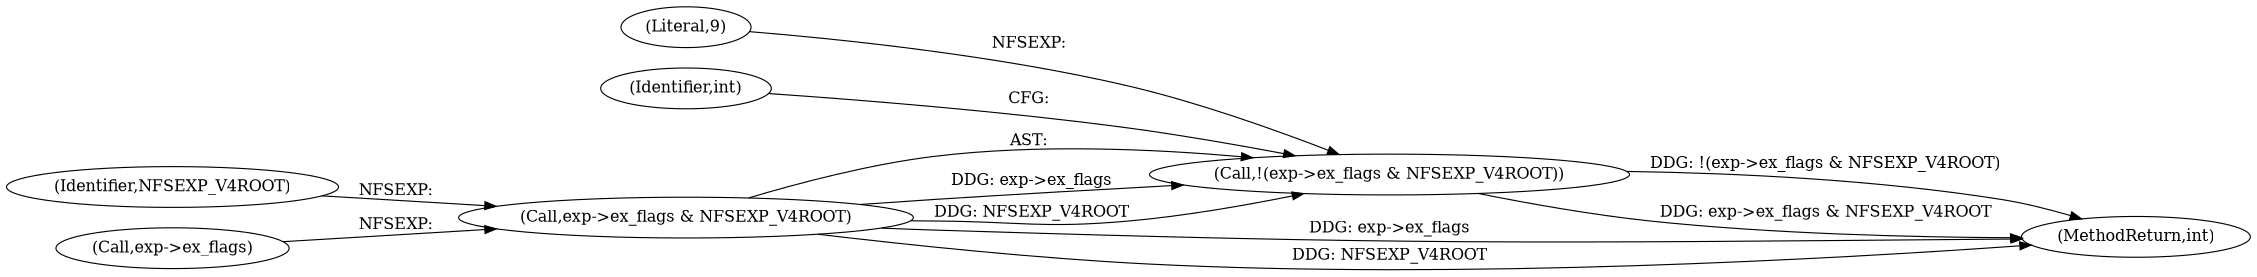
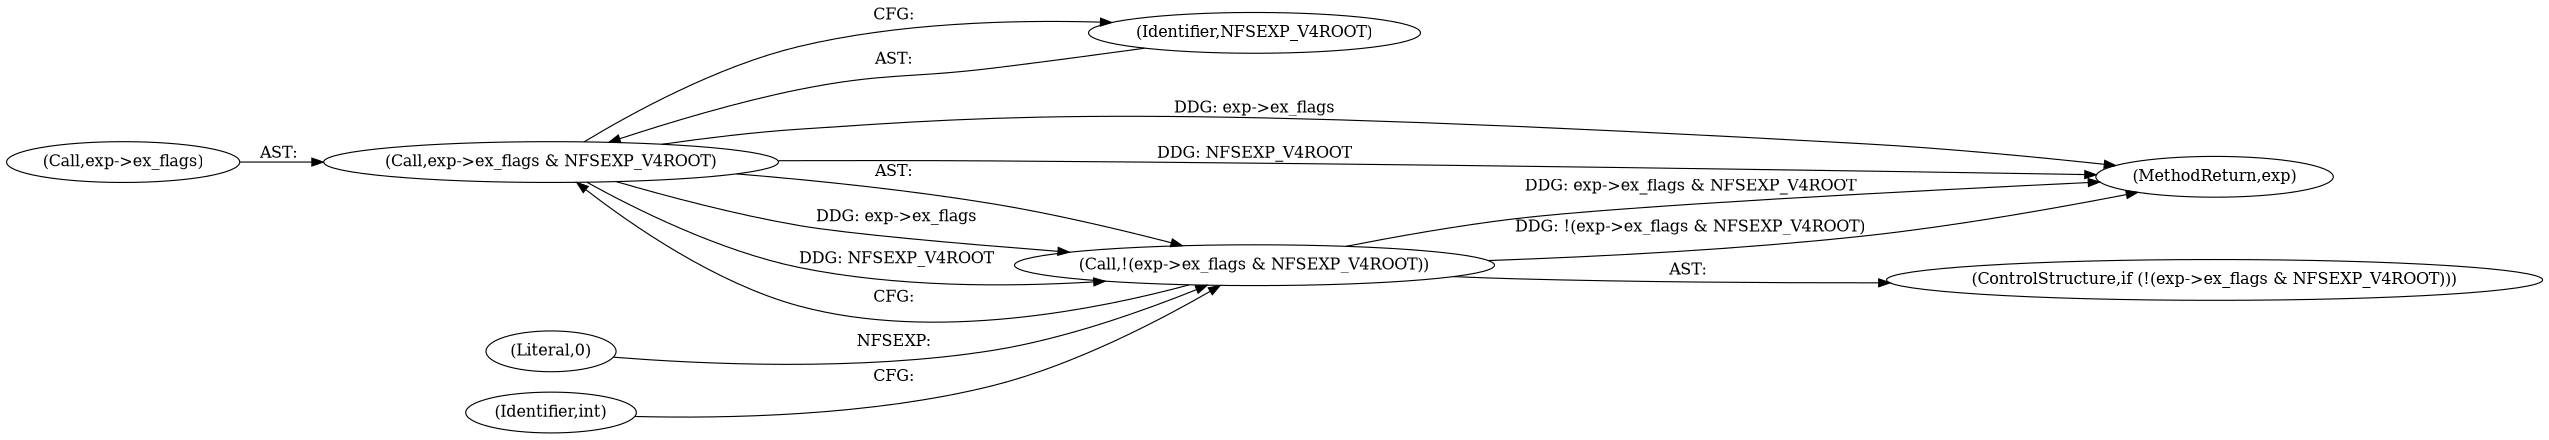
node "(Literal,9)": label "(Literal,9)" -> "(Literal,0)"
edge "(Call,exp->ex_flags & NFSEXP_V4ROOT)" -> "(Identifier,NFSEXP_V4ROOT)": added, label "CFG:"
edge "(Identifier,NFSEXP_V4ROOT)" -> "(Call,exp->ex_flags & NFSEXP_V4ROOT)": label "NFSEXP: " -> "AST: "
edge "(Call,exp->ex_flags)" -> "(Call,exp->ex_flags & NFSEXP_V4ROOT)": label "NFSEXP: " -> "AST: "
node "(MethodReturn,int)": label "(MethodReturn,int)" -> "(MethodReturn,exp)"
node "(ControlStructure,if (!(exp->ex_flags & NFSEXP_V4ROOT)))": added
edge "(Call,!(exp->ex_flags & NFSEXP_V4ROOT))" -> "(Call,exp->ex_flags & NFSEXP_V4ROOT)": added, label "CFG:"
